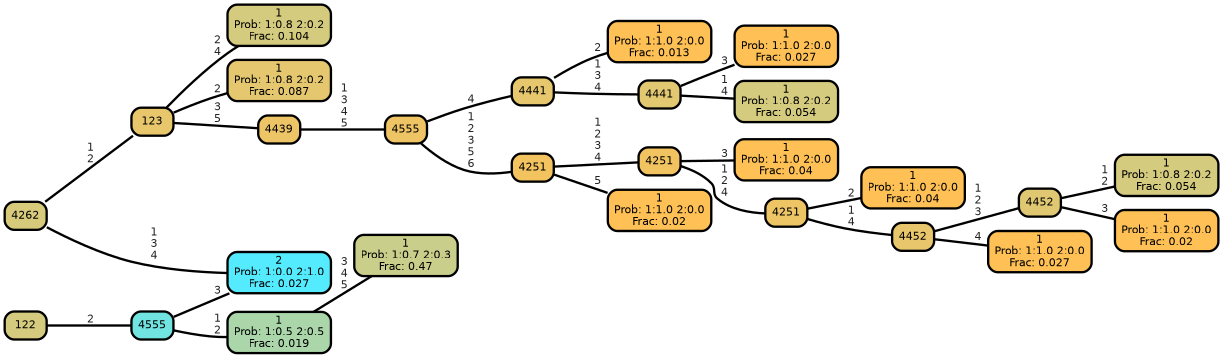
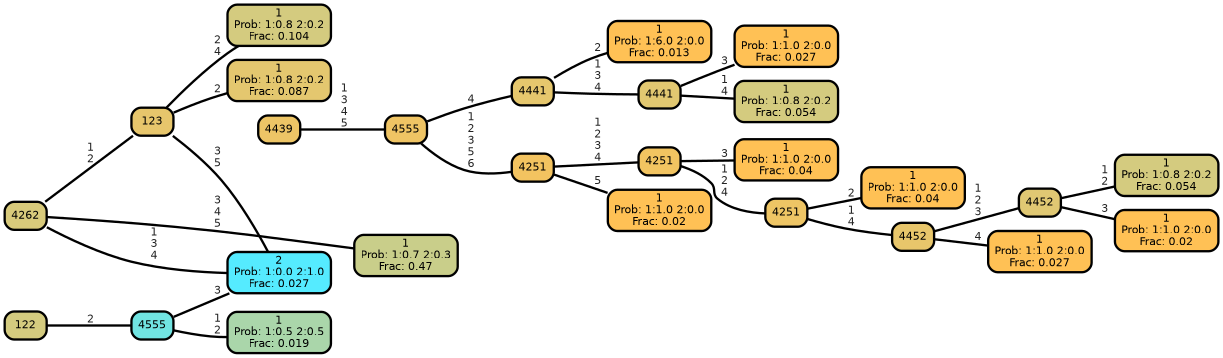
node "1 Prob: 1:1.0 2:0.0 Frac: 0.013": label "1 Prob: 1:1.0 2:0.0 Frac: 0.013" -> "1 Prob: 1:6.0 2:0.0 Frac: 0.013"
edge "123" -- "4439": now "123" -- "2 Prob: 1:0.0 2:1.0 Frac: 0.027"
edge "1 Prob: 1:0.7 2:0.3 Frac: 0.47" -- "1 Prob: 1:0.5 2:0.5 Frac: 0.019": now "1 Prob: 1:0.7 2:0.3 Frac: 0.47" -- "4262"
